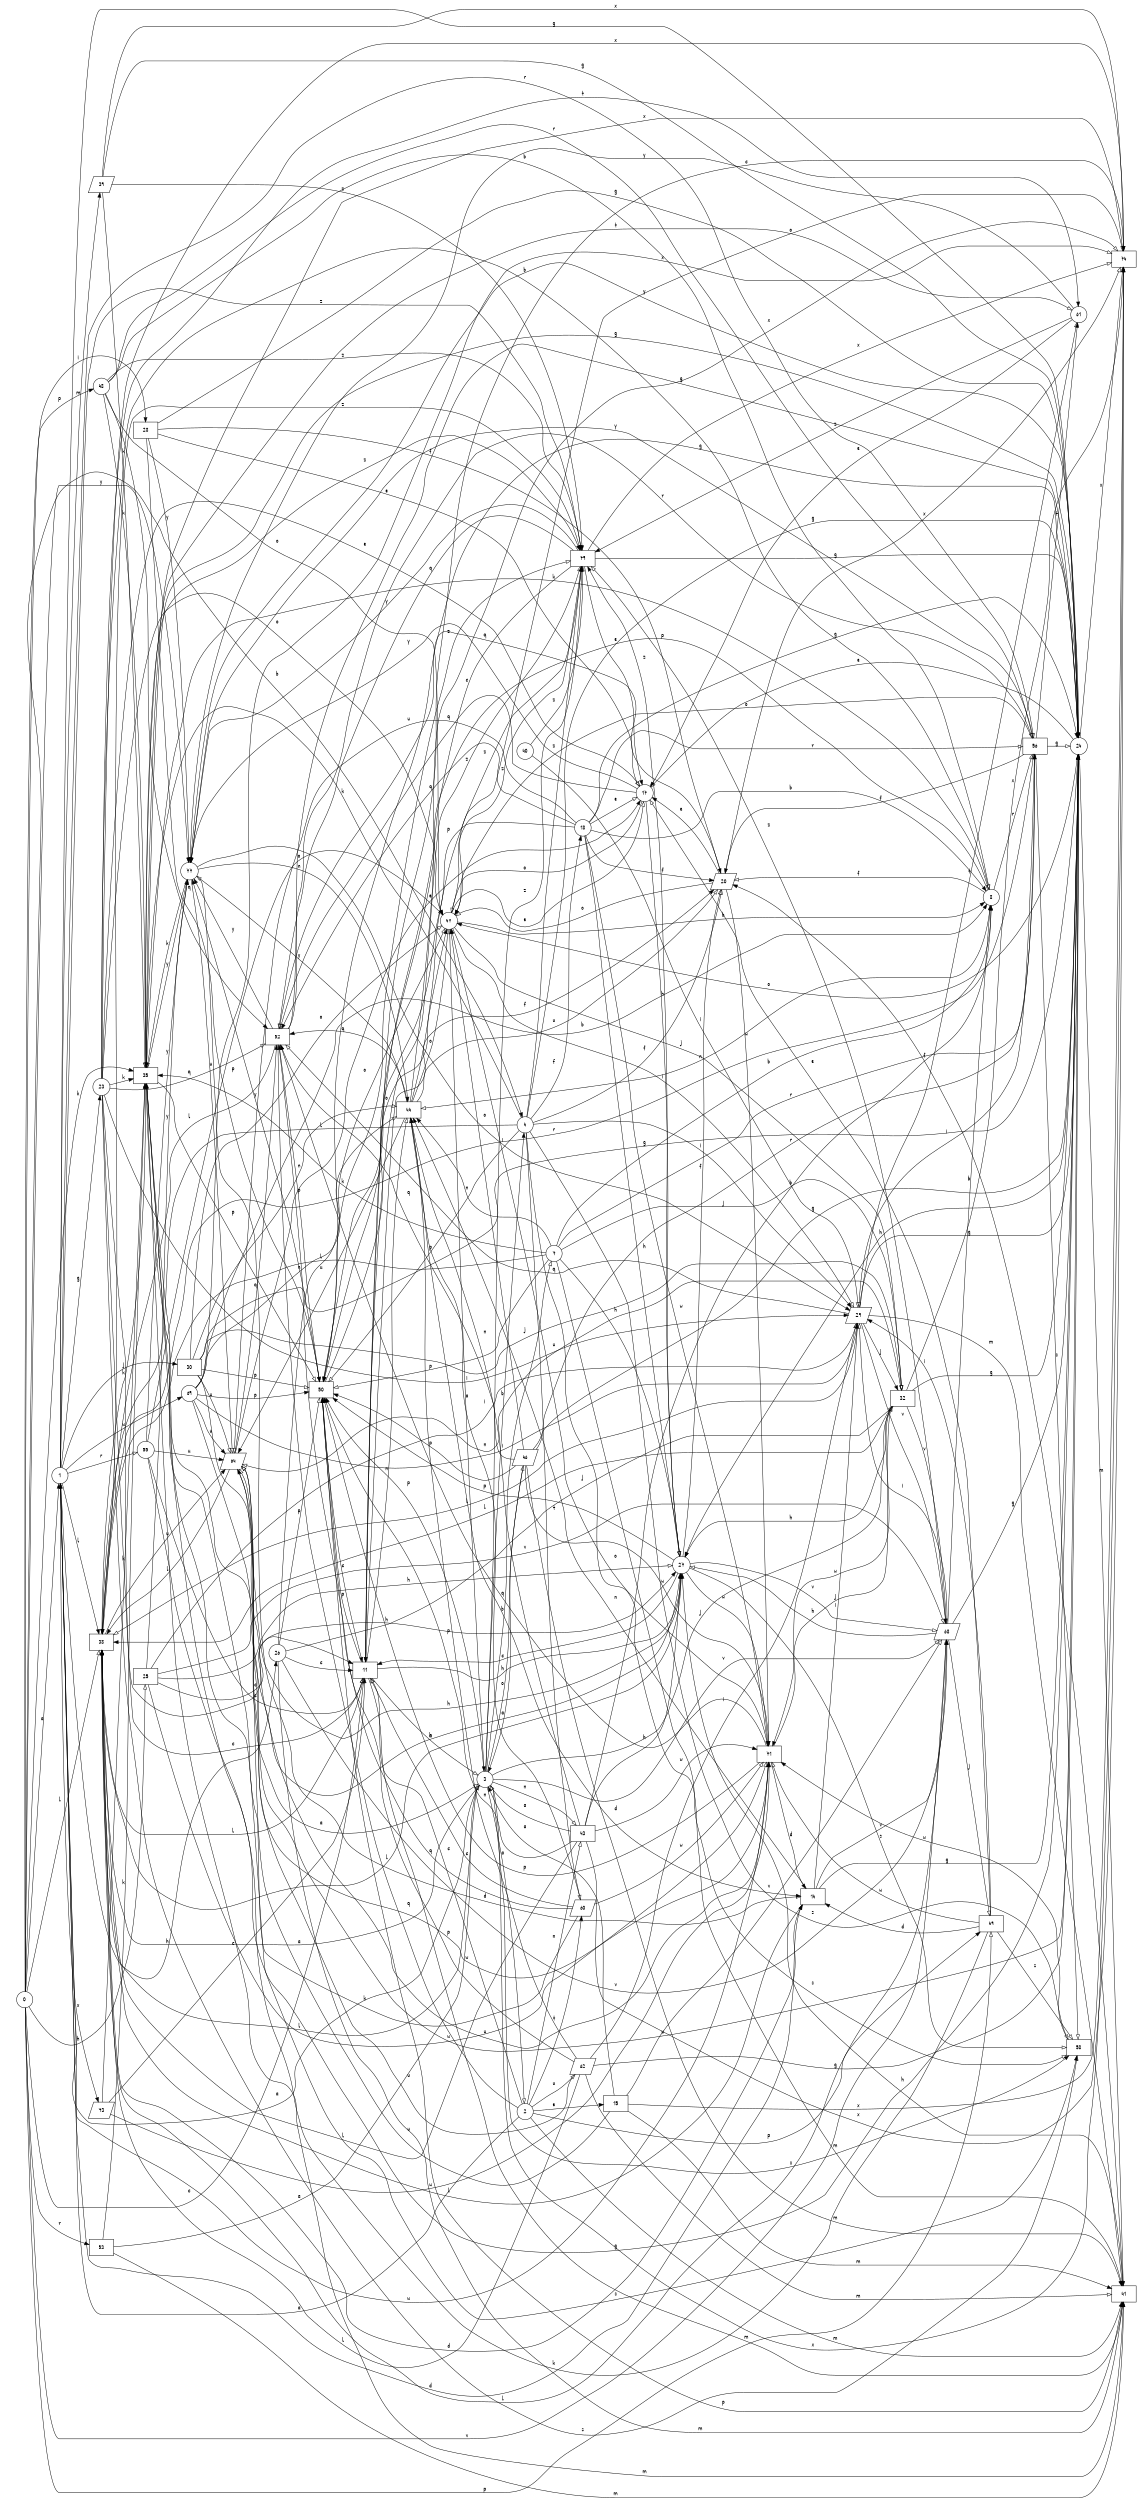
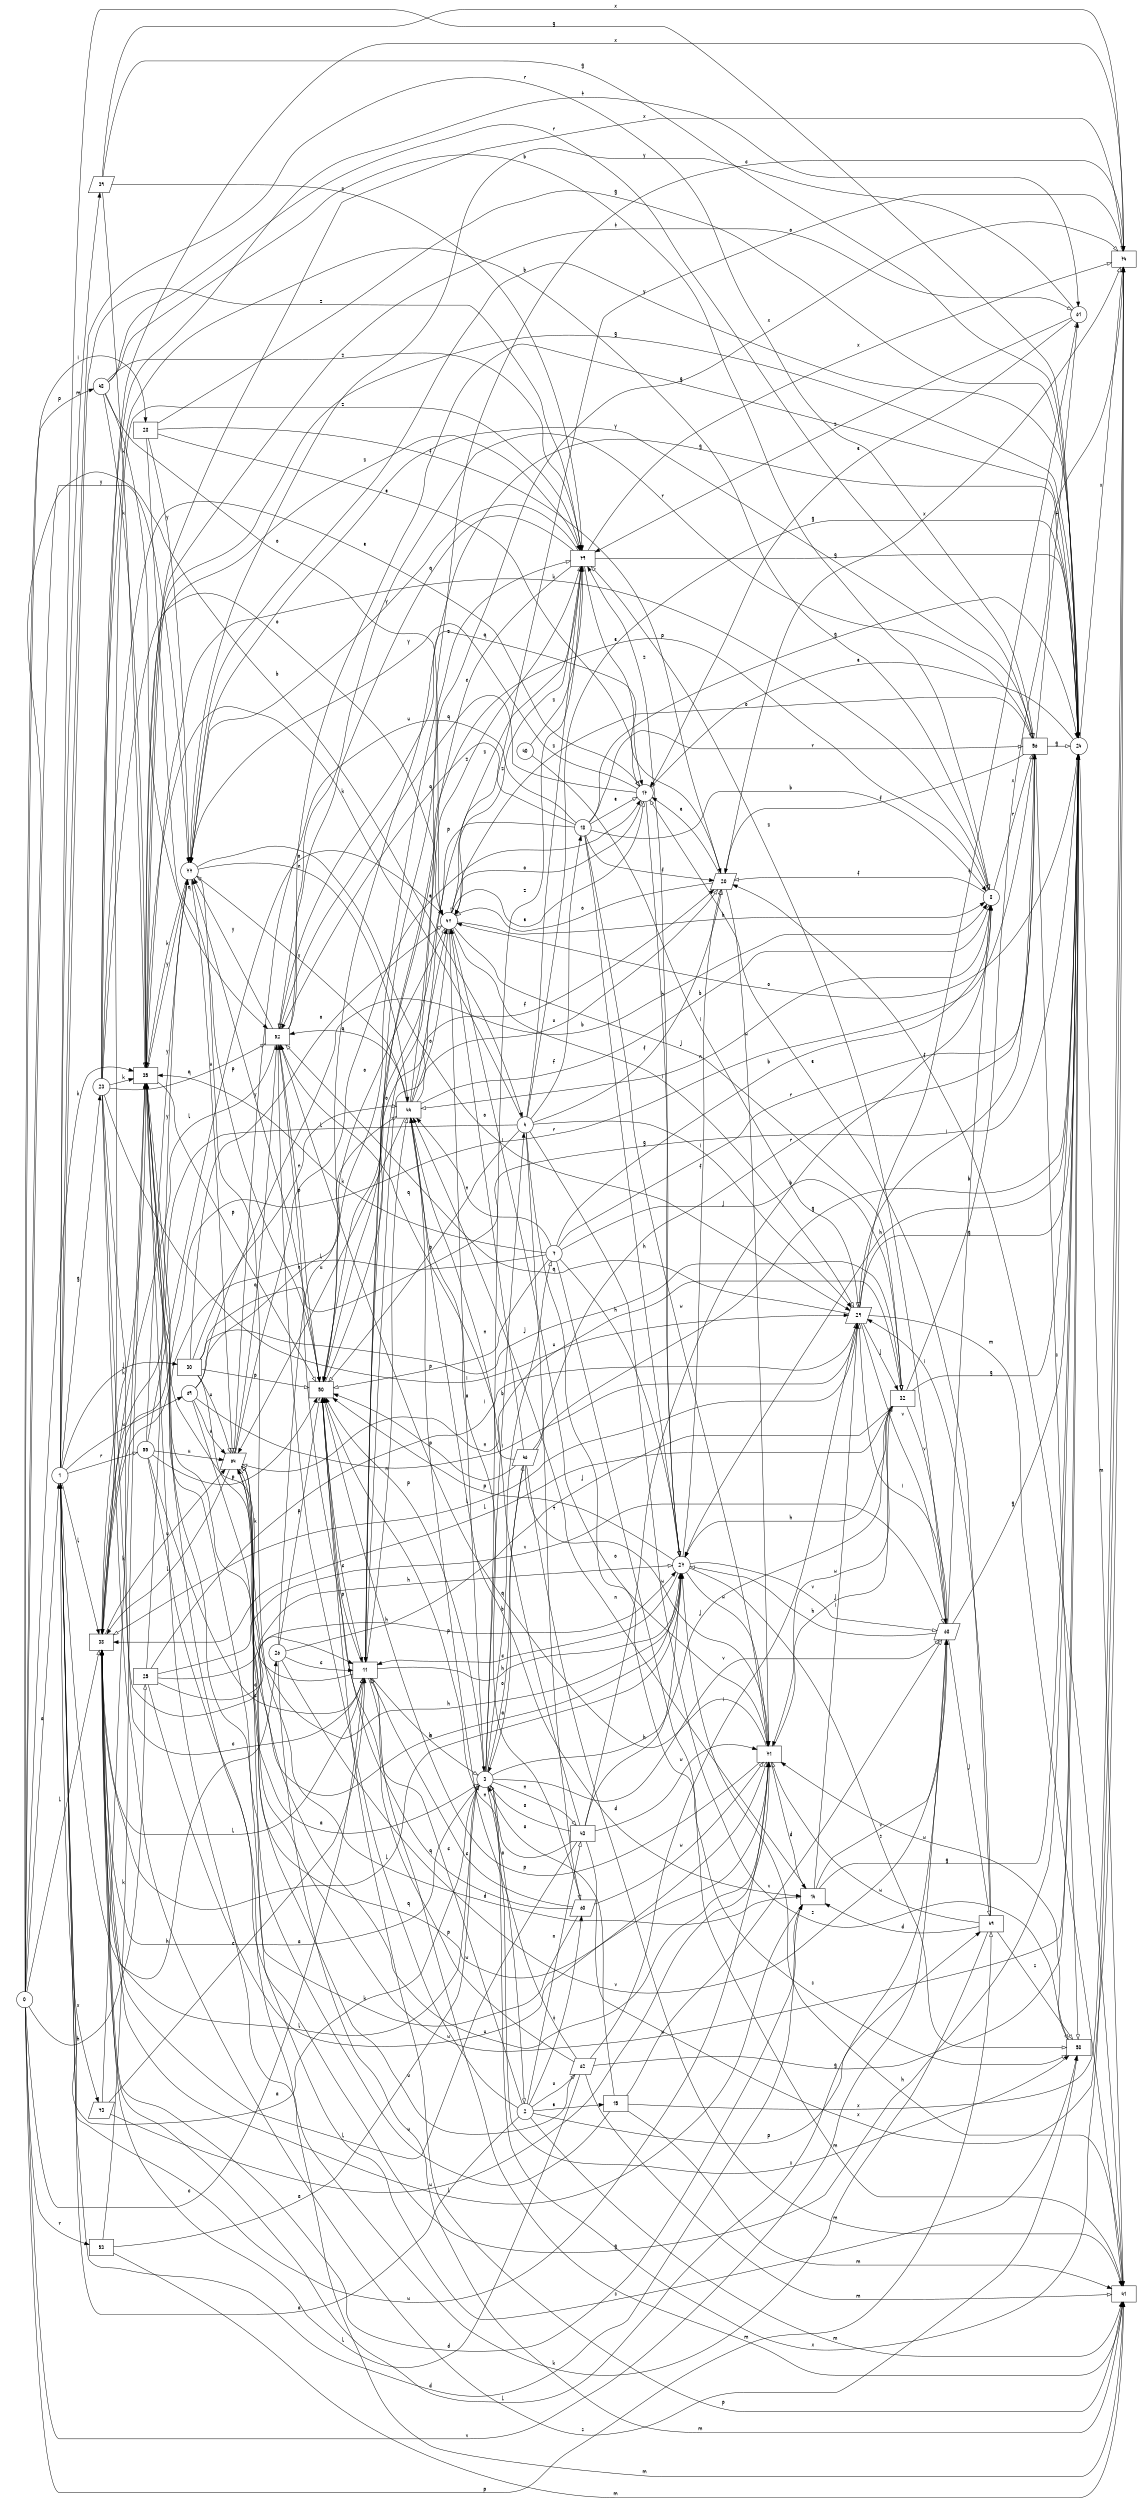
edge "69" -> "74": removed, label "x"
edge "44" -> "8": added, label "b"
edge "69" -> "50": now "55" -> "50"
edge "11" -> "35": added, label "k"
